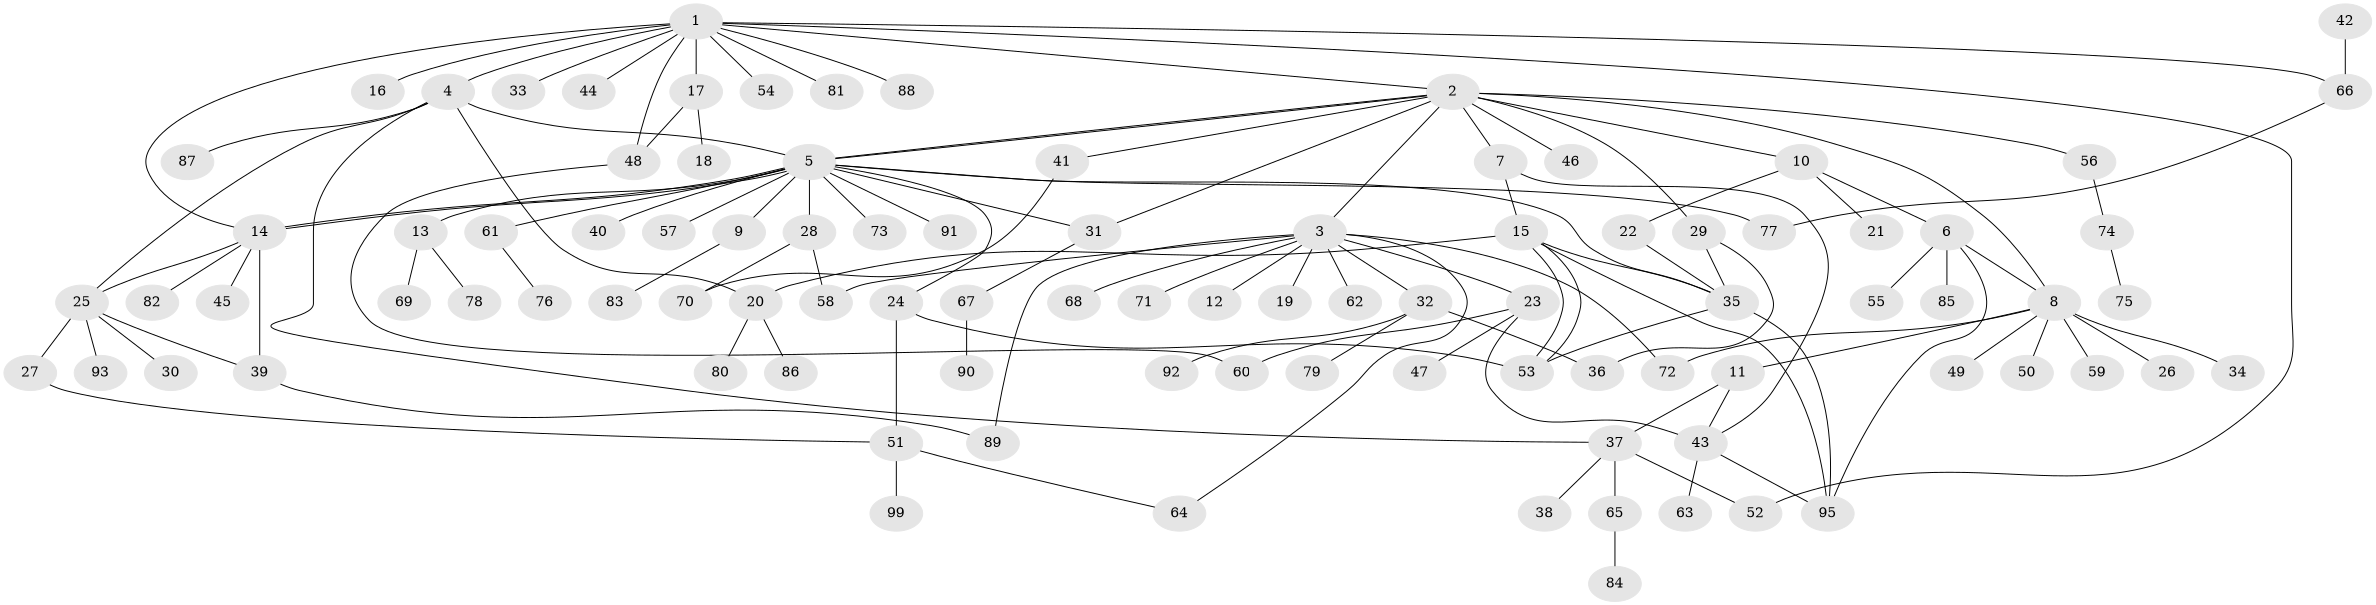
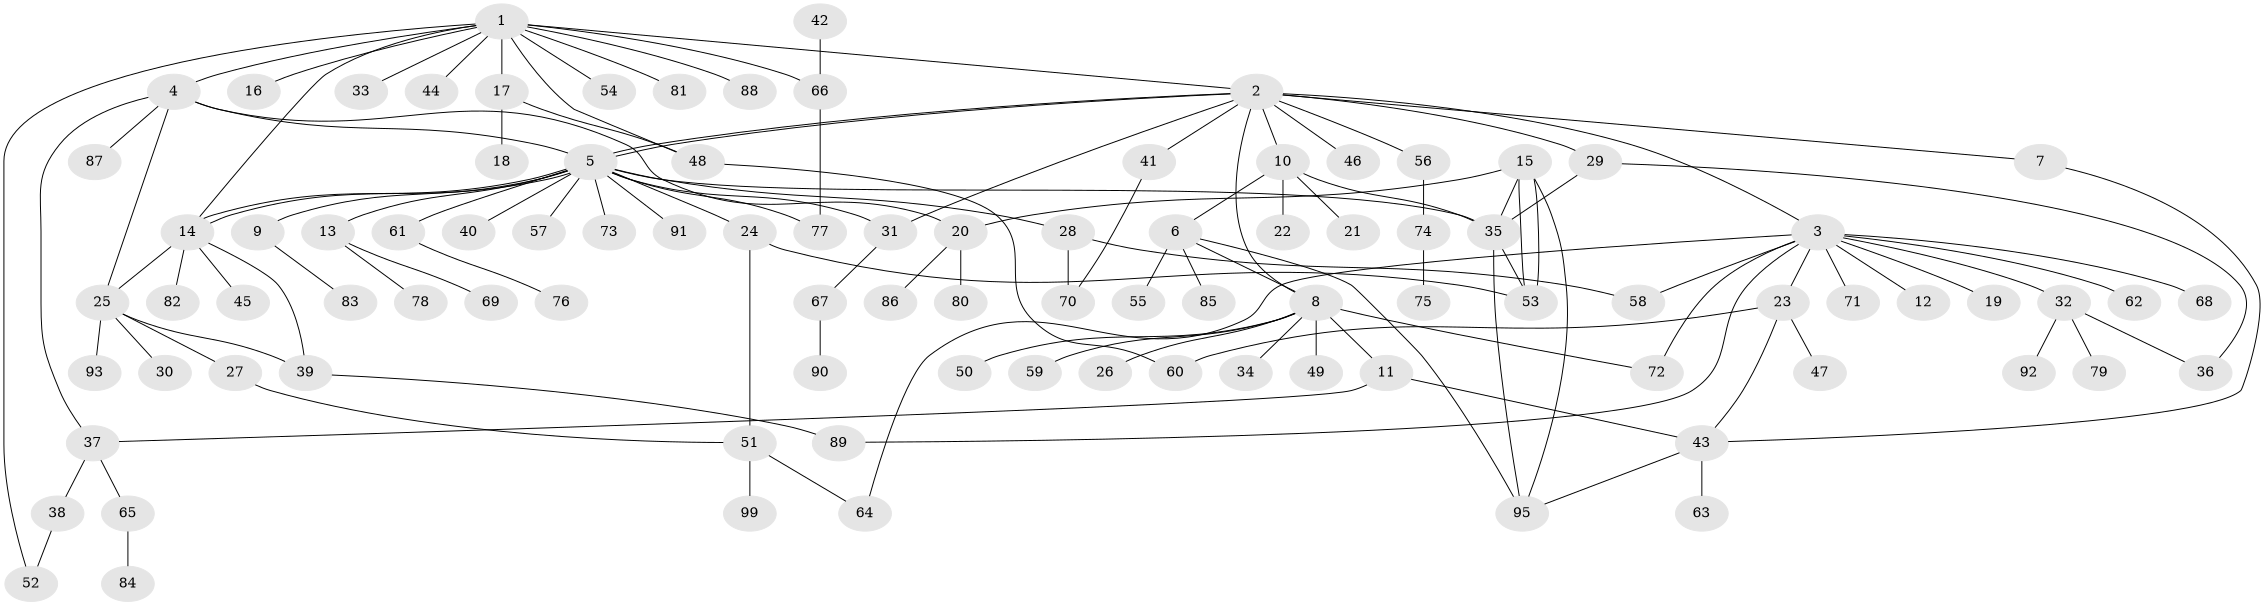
edge "7" -- "15": removed
edge "22" -- "35": now "10" -- "35"
edge "37" -- "52": now "38" -- "52"
